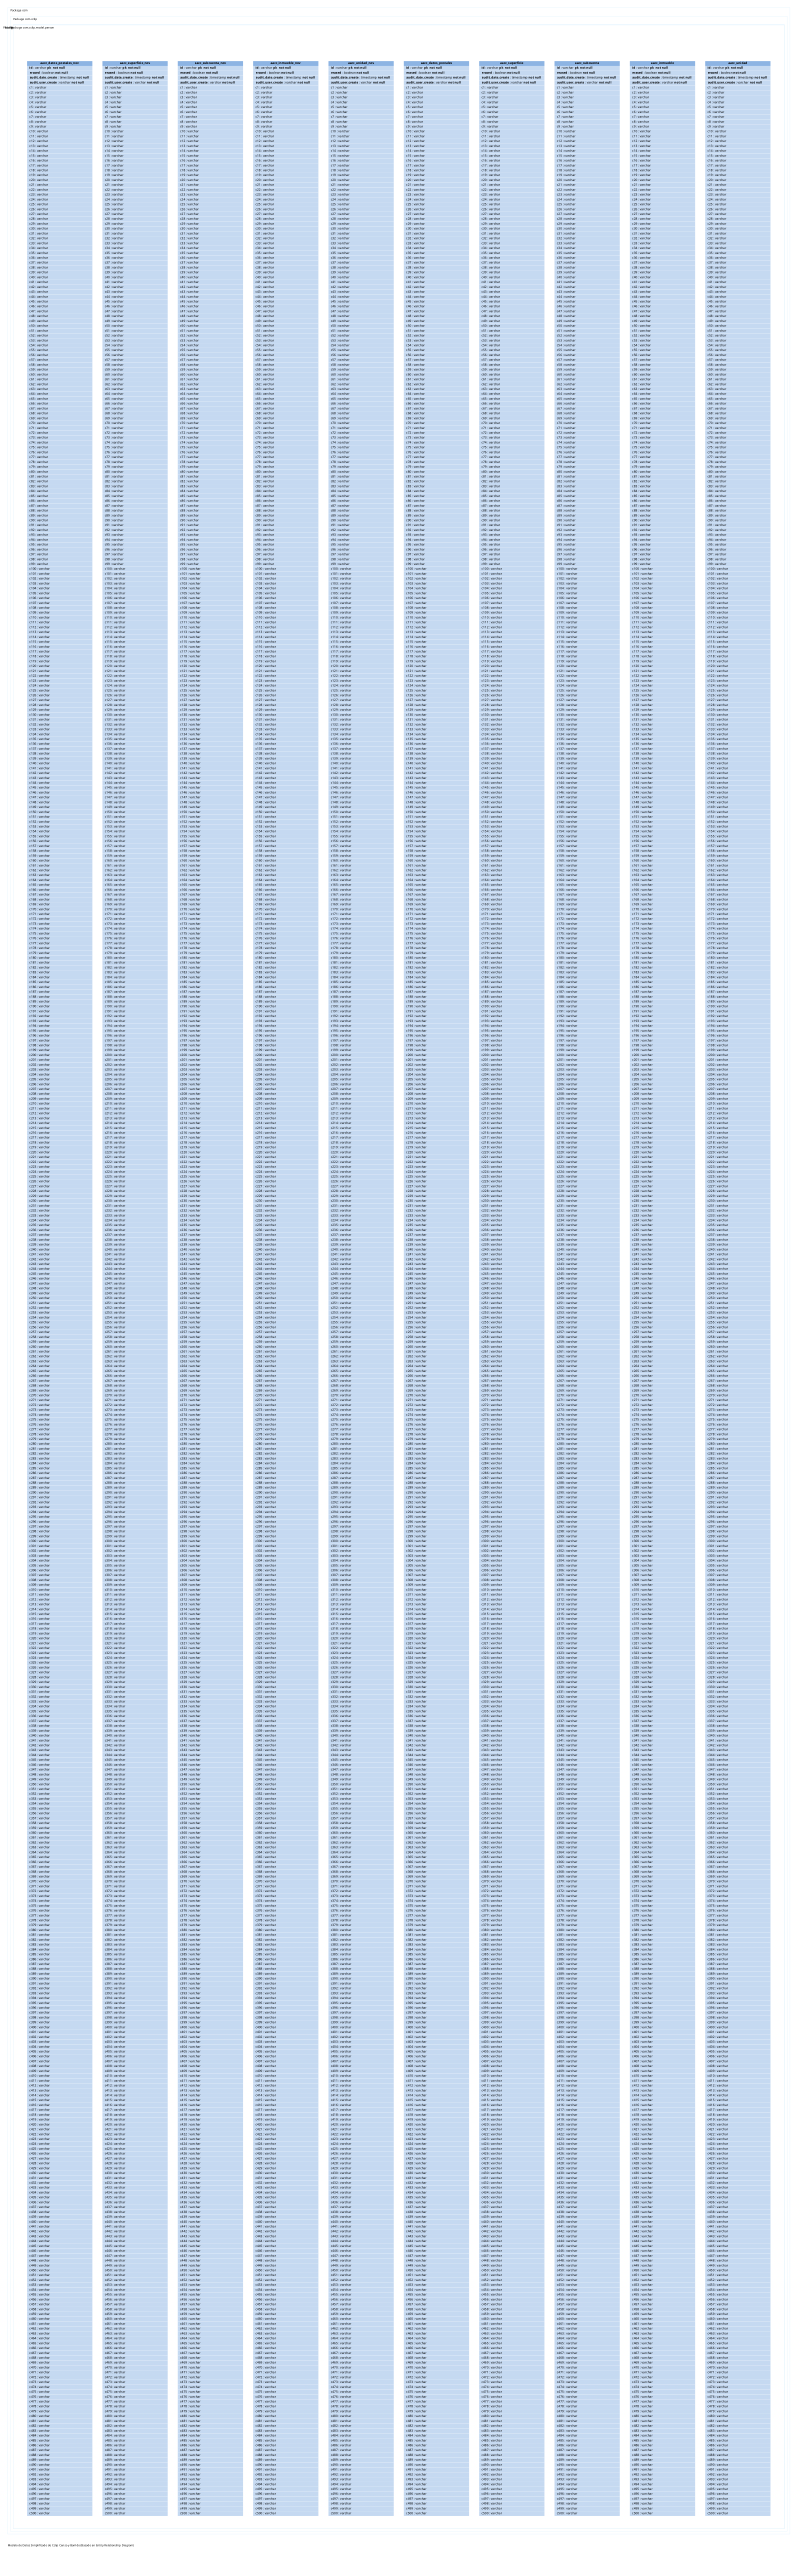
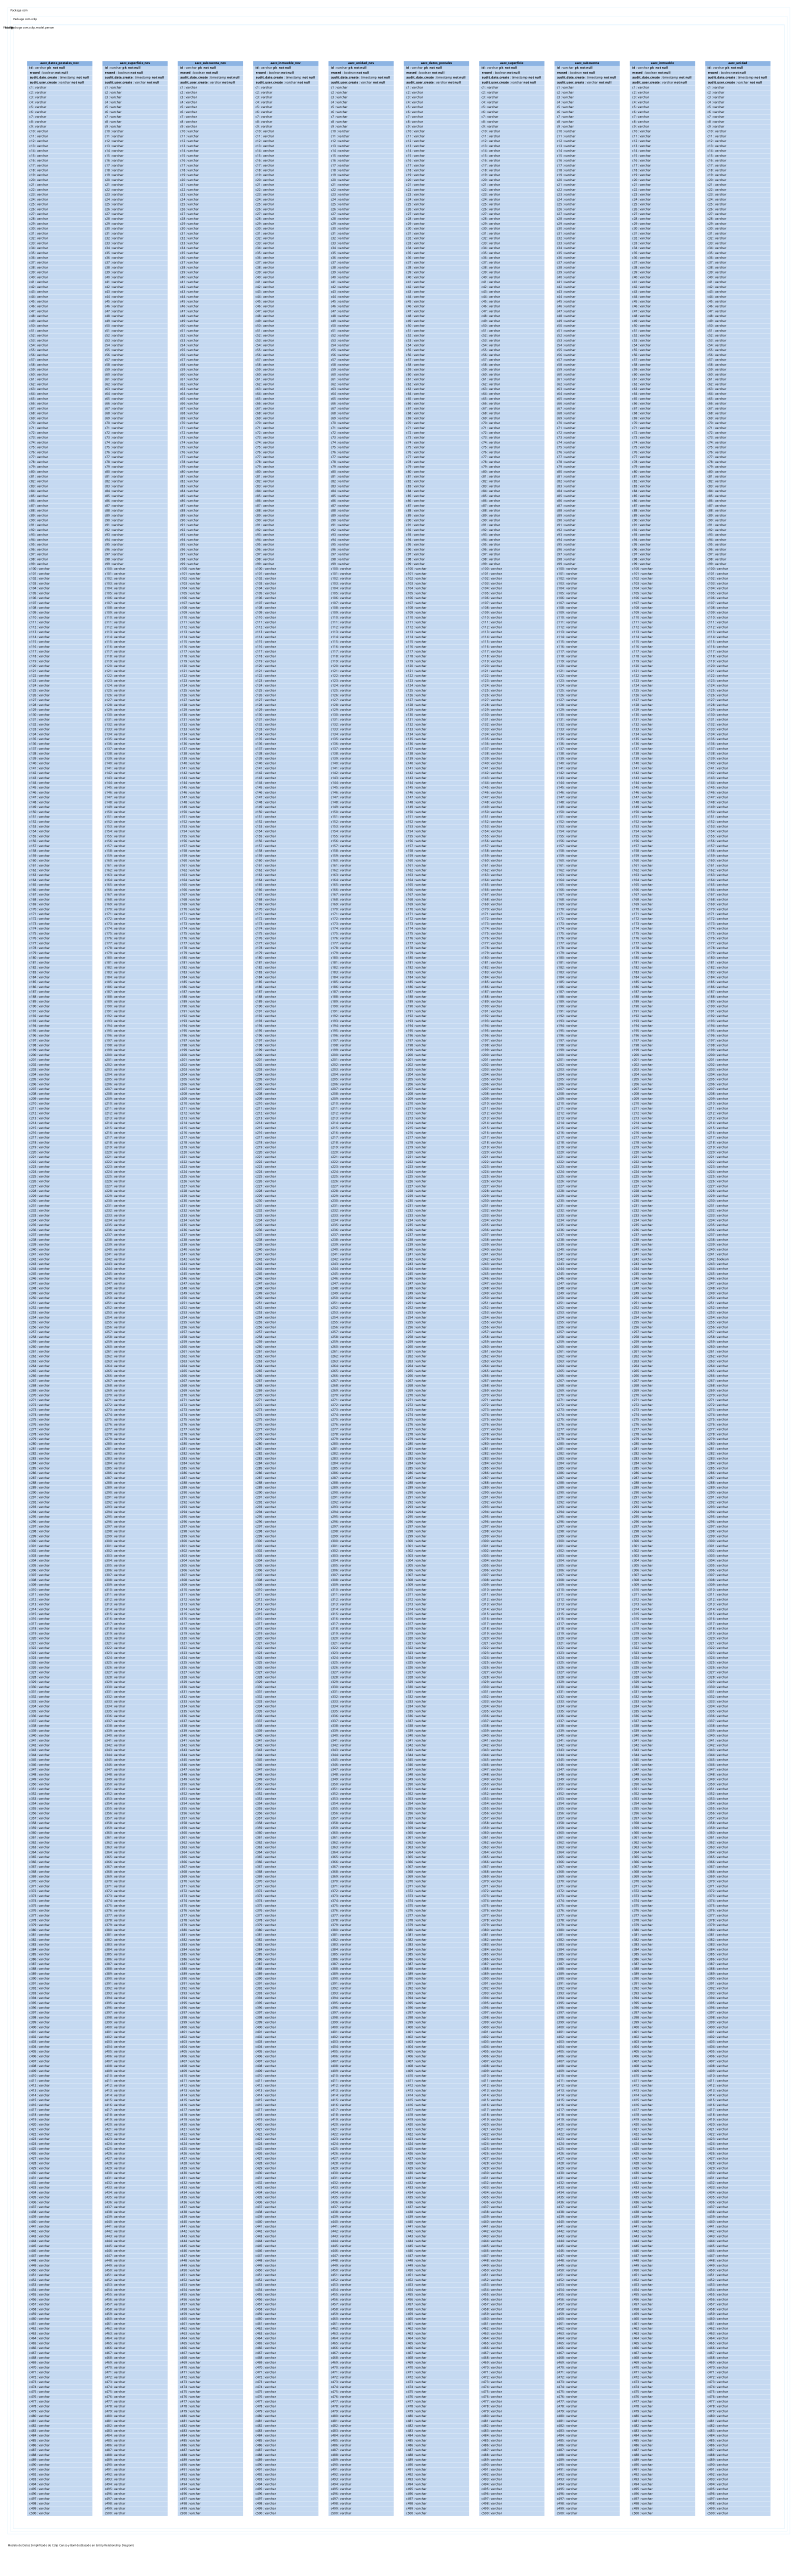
node "aacc_unidad": text "c242 : varchar" -> "c242 : boolean"
